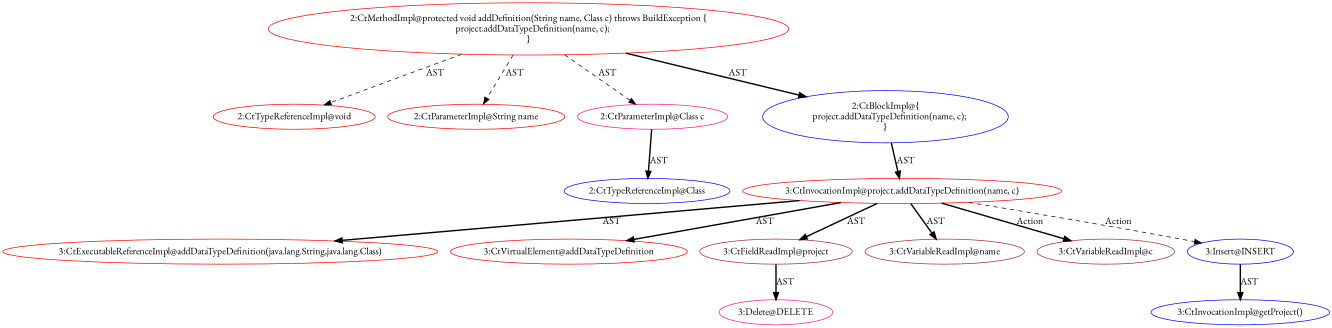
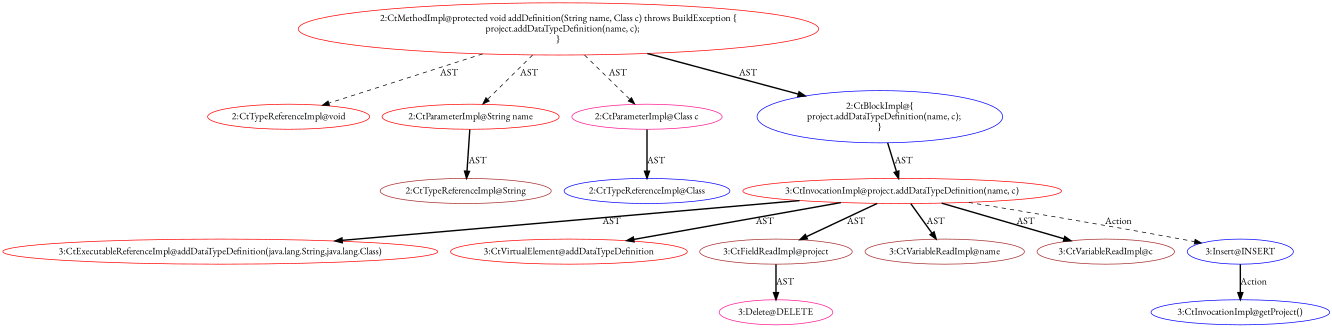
node "2:CtTypeReferenceImpl@String": added
edge "3:CtInvocationImpl@project.addDataTypeDefinition(name, c)" -> "3:CtVariableReadImpl@c": label "Action" -> "AST"
edge "3:Insert@INSERT" -> "3:CtInvocationImpl@getProject()": label "AST" -> "Action"
